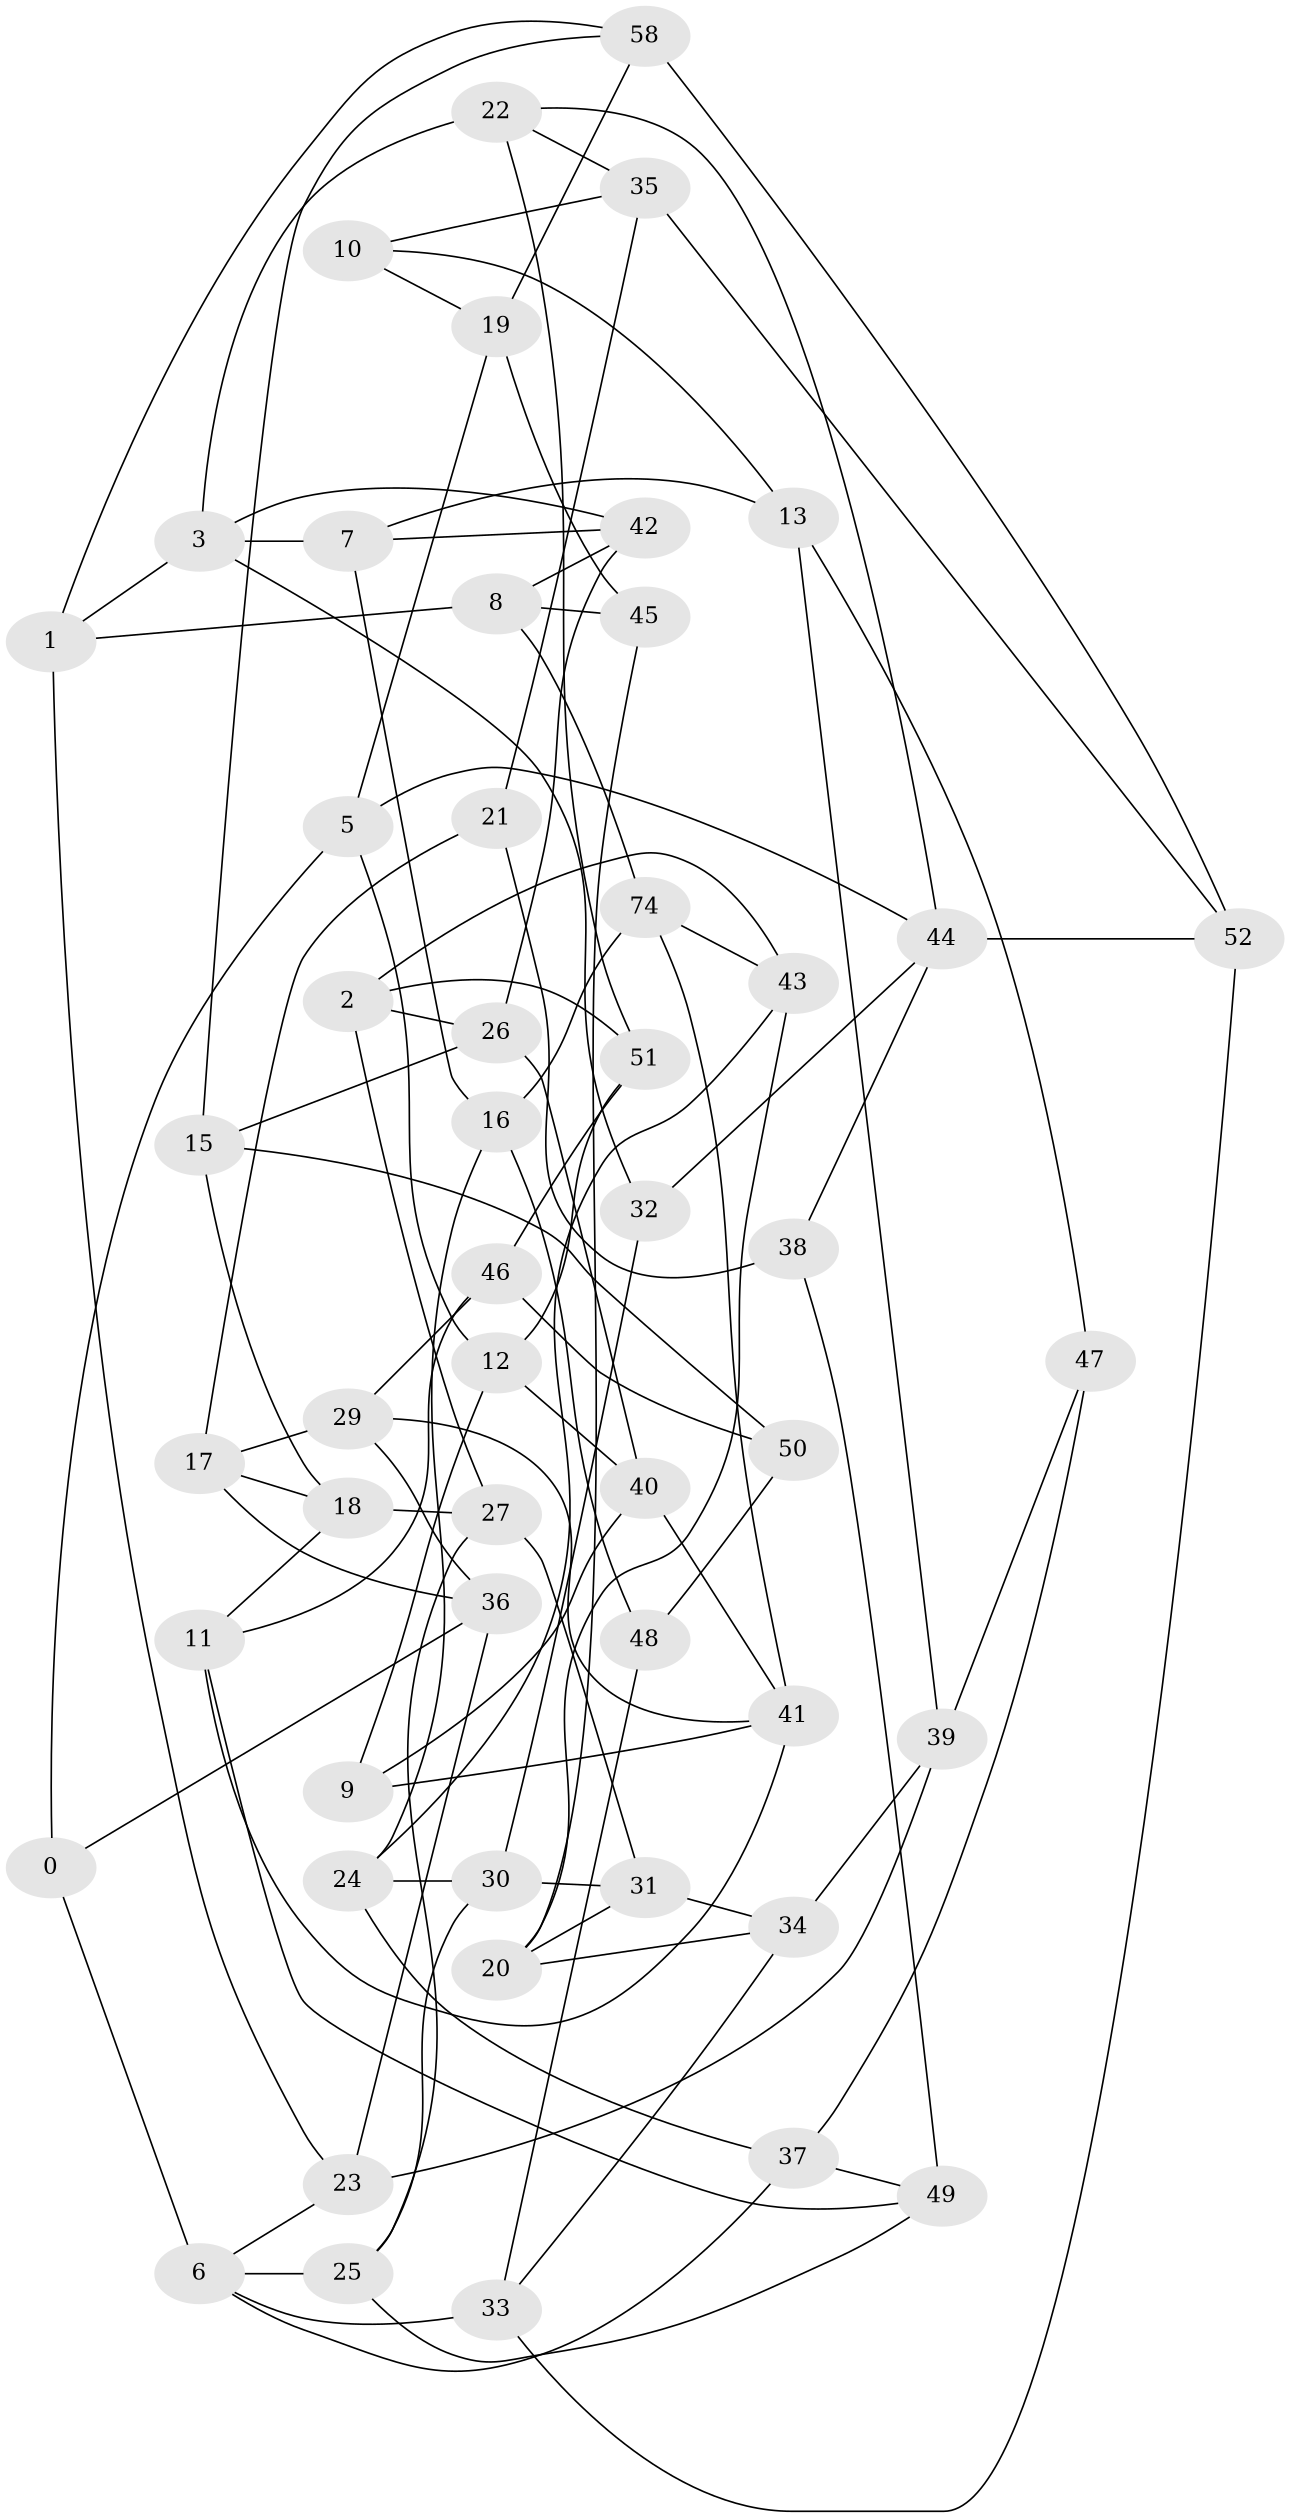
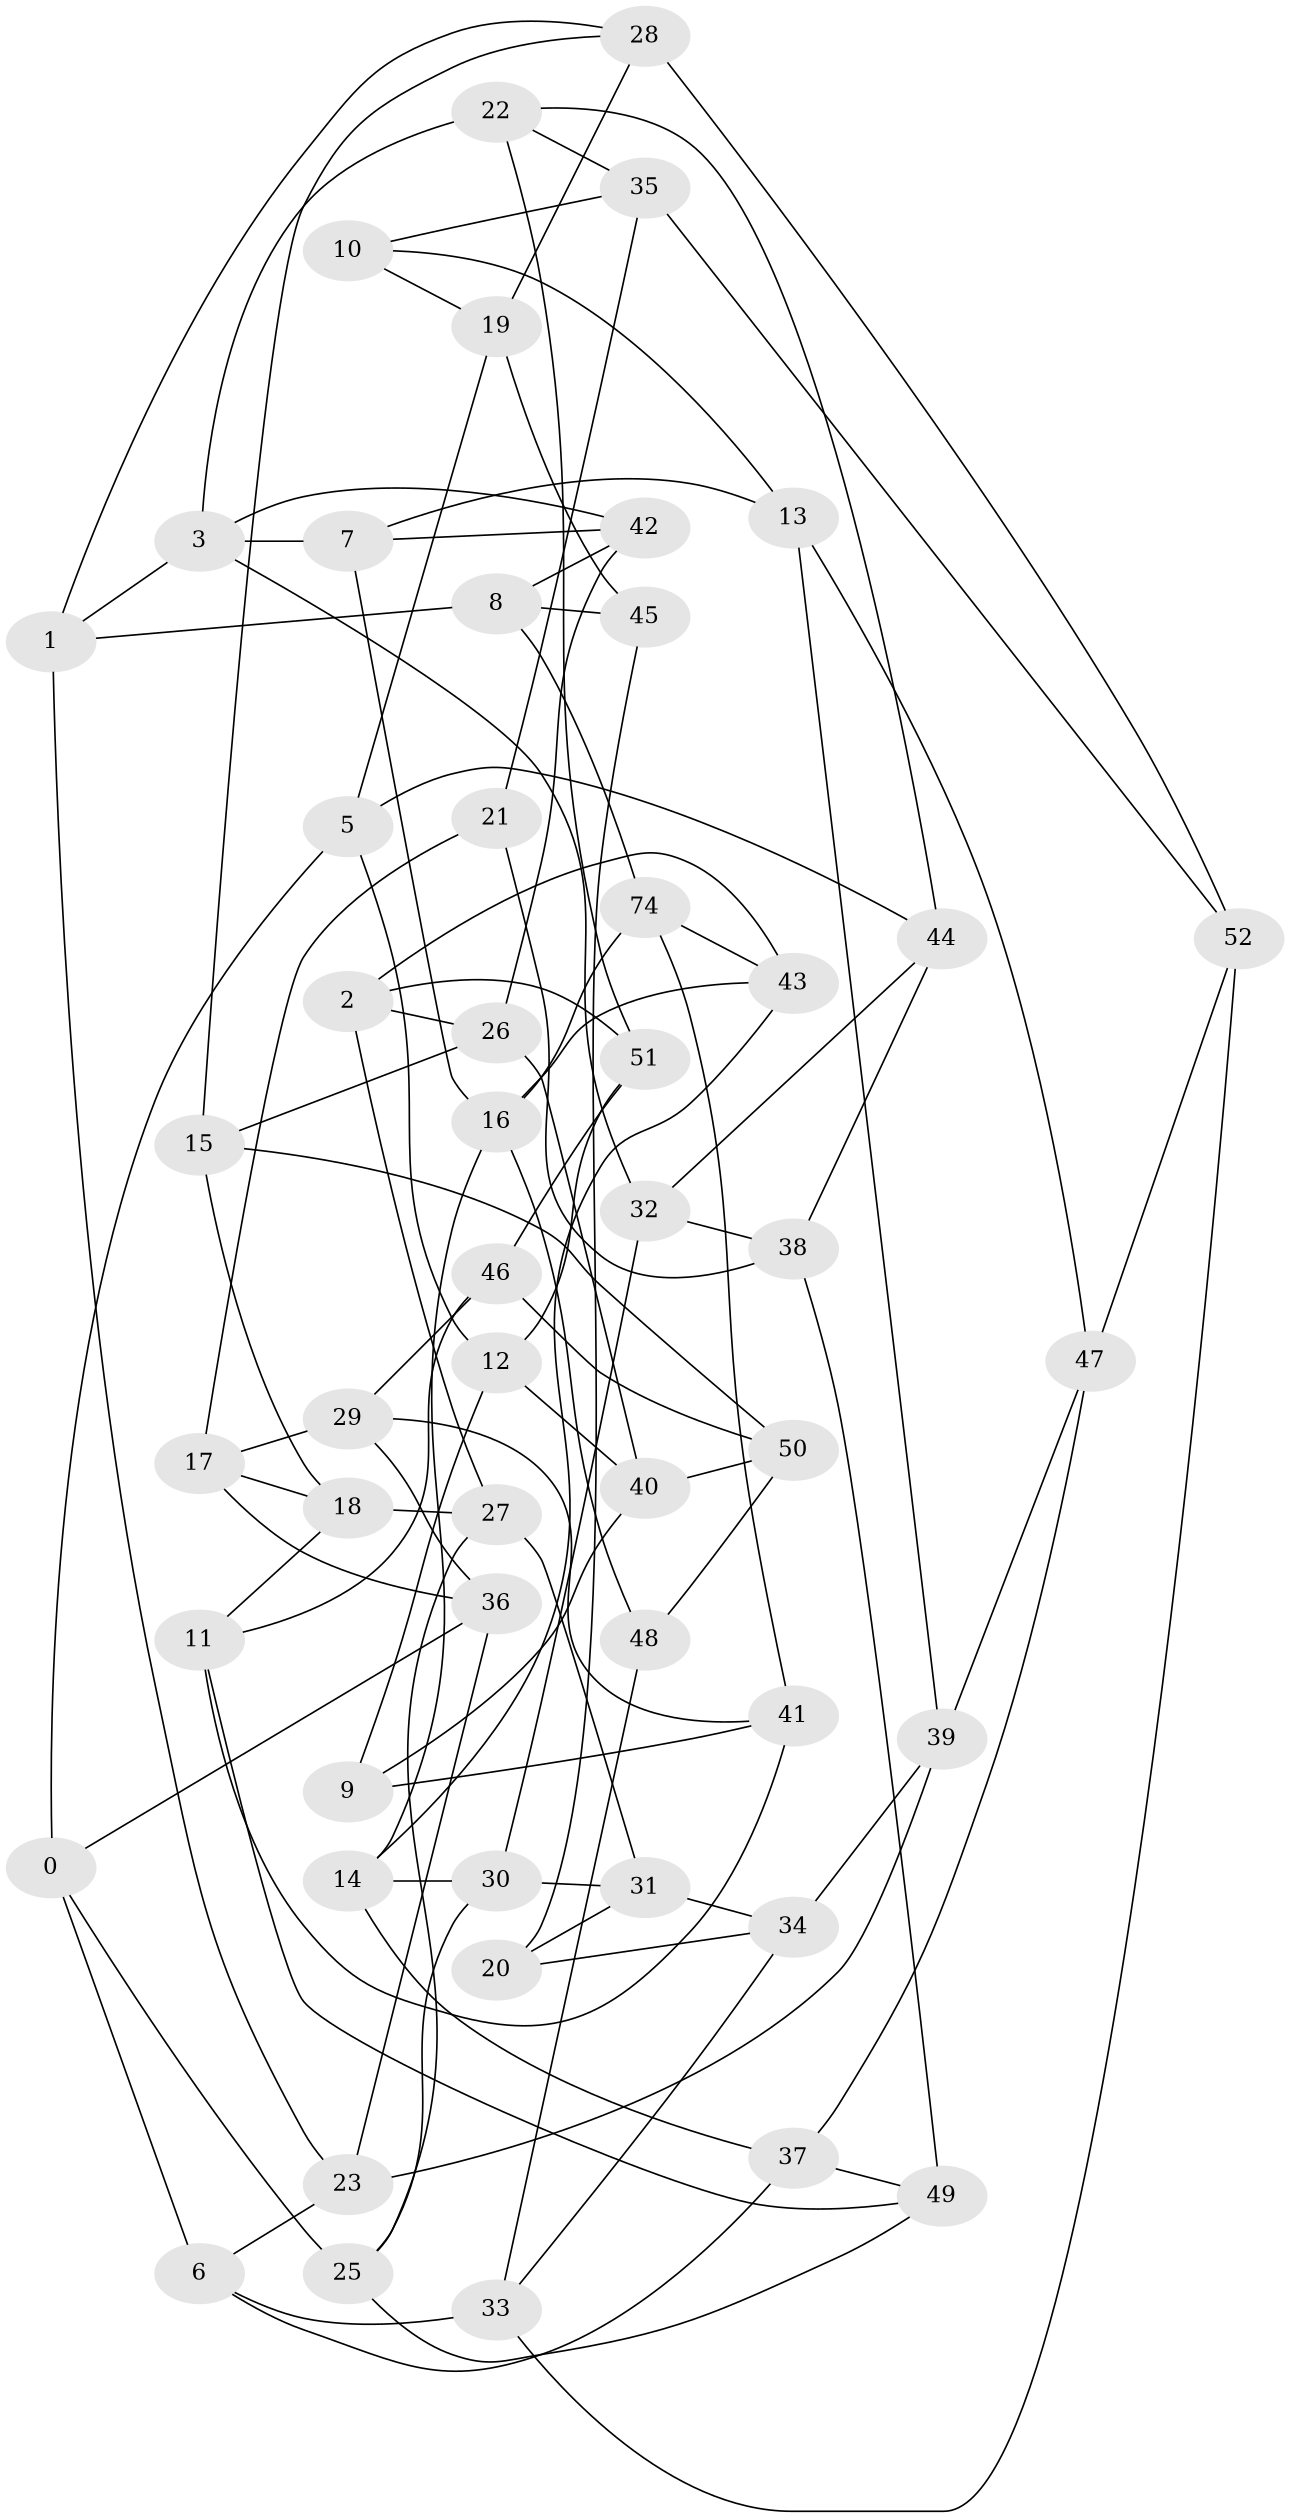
node "58": label "58" -> "28"
edge "44" -- "52": now "47" -- "52"
edge "32" -- "38": added
edge "43" -- "20": now "43" -- "16"
edge "40" -- "41": now "40" -- "50"
node "24": label "24" -> "14"
edge "6" -- "25": now "0" -- "25"
